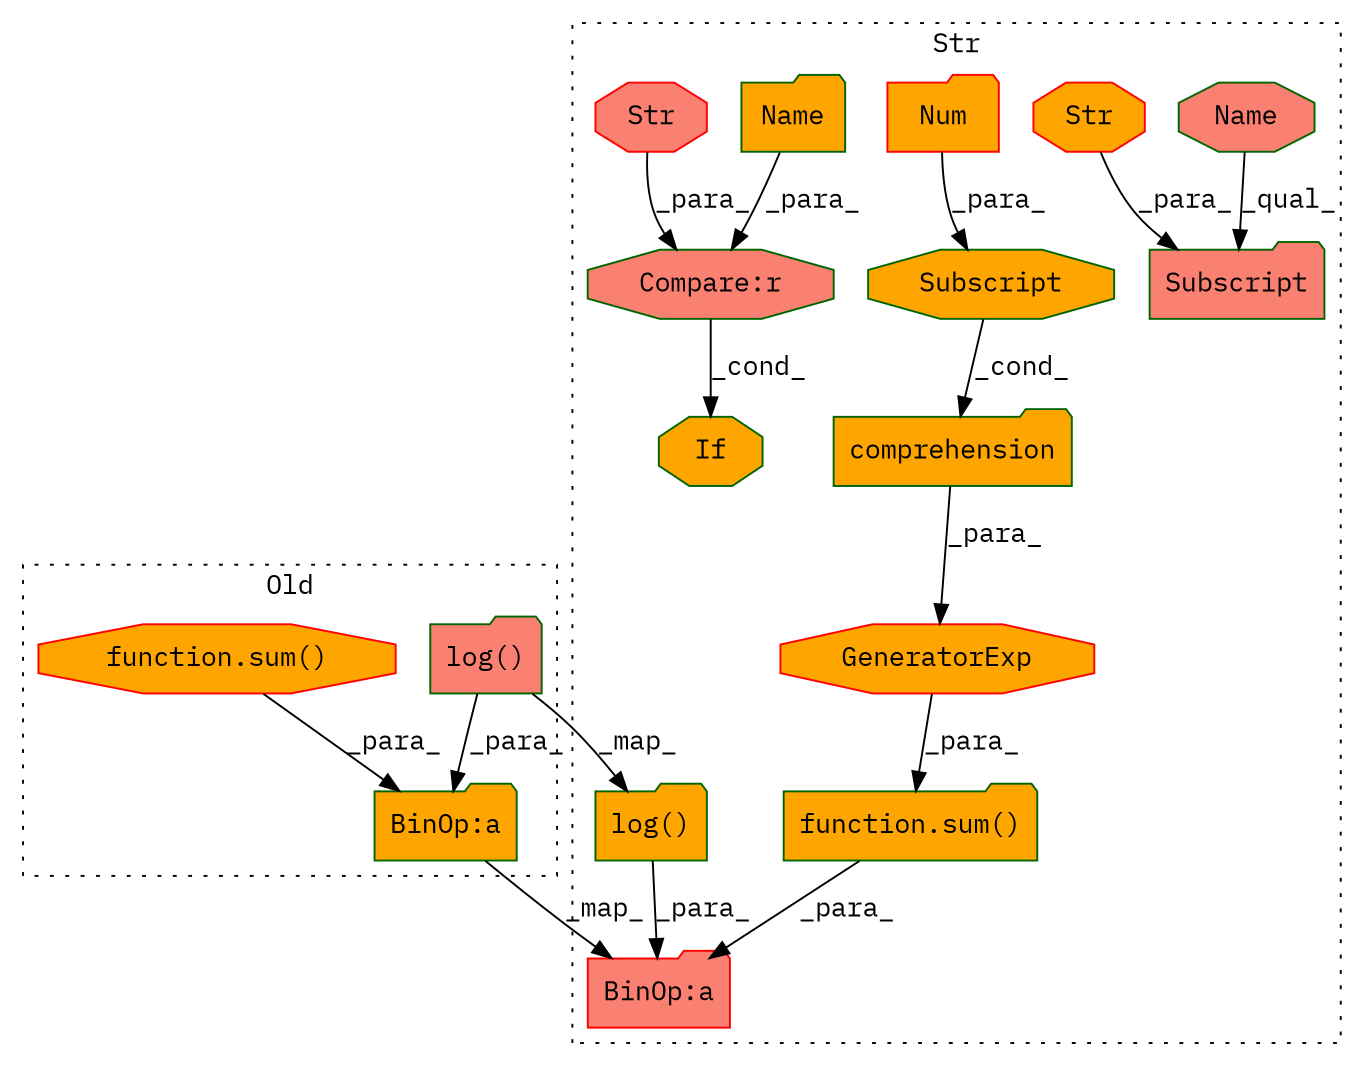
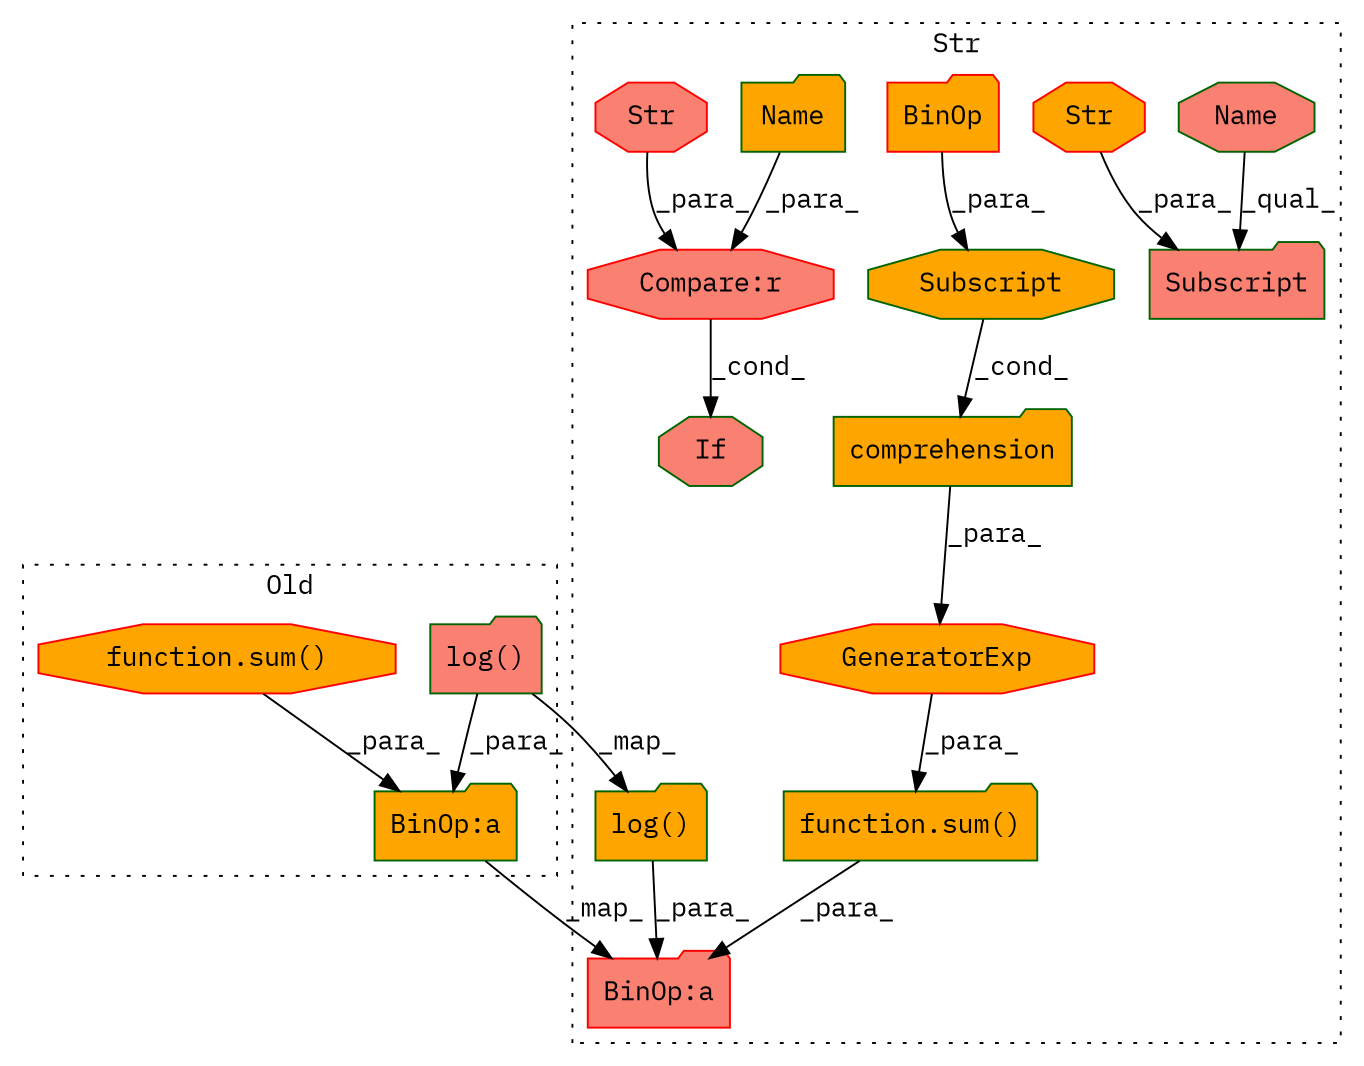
node "Num": label "Num" -> "BinOp"
node "Compare:r": color darkgreen -> red
node "If": fillcolor orange -> salmon
